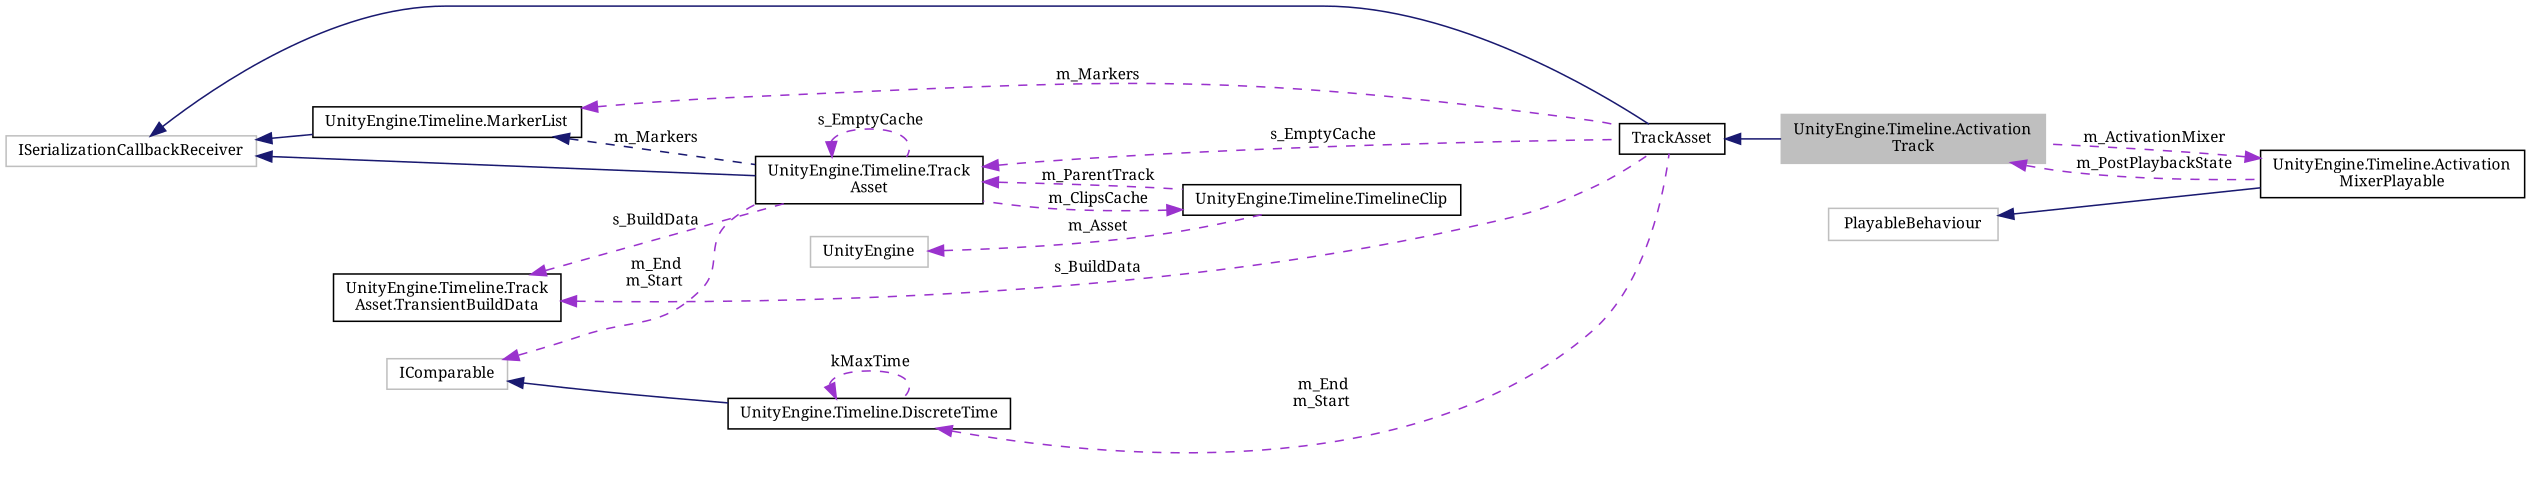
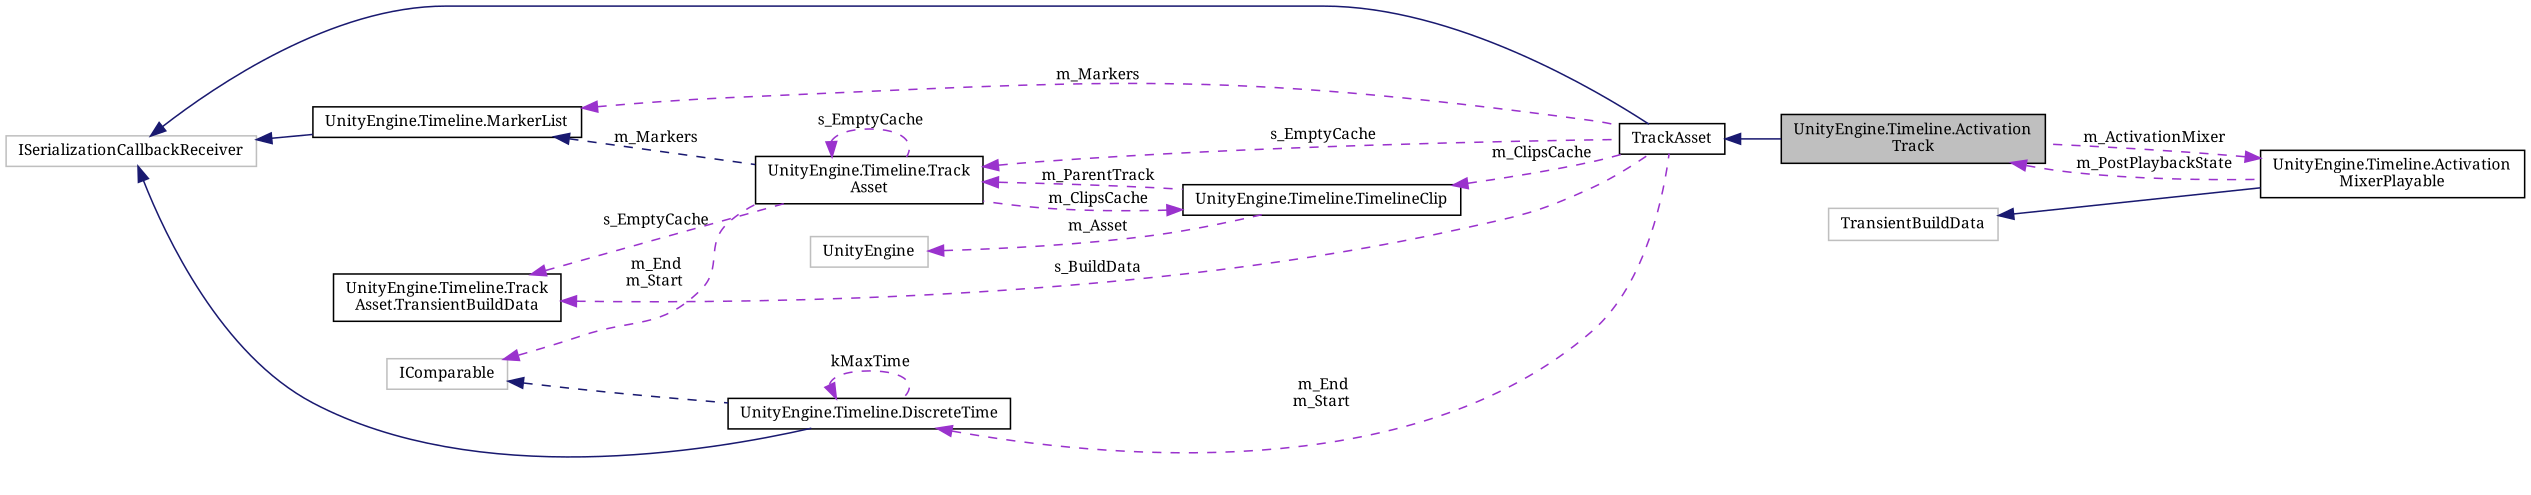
node "UnityEngine.Timeline.Activation Track": color grey75 -> black
edge "UnityEngine.Timeline.Track Asset" -> "ISerializationCallbackReceiver": now "UnityEngine.Timeline.DiscreteTime" -> "ISerializationCallbackReceiver"
edge "TrackAsset" -> "UnityEngine.Timeline.TimelineClip": added, label "m_ClipsCache"
edge "UnityEngine.Timeline.Track Asset" -> "UnityEngine.Timeline.Track Asset.TransientBuildData": label " s_BuildData" -> " s_EmptyCache"
node "PlayableBehaviour": label "PlayableBehaviour" -> "TransientBuildData"
edge "UnityEngine.Timeline.DiscreteTime" -> "IComparable": style solid -> dashed
